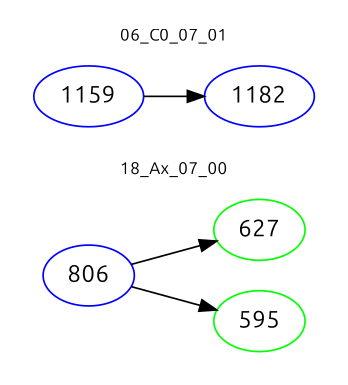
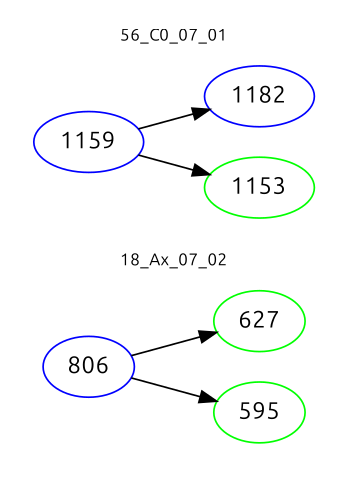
cluster "06_C0_07_01": label "06_C0_07_01" -> "56_C0_07_01"
cluster "18_Ax_07_00": label "18_Ax_07_00" -> "18_Ax_07_02"
node "1153": added
